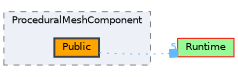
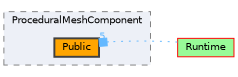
edge "Public" -> "Runtime": reversed
